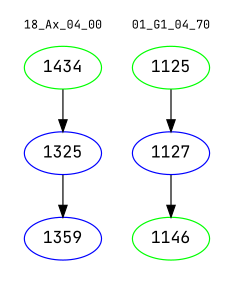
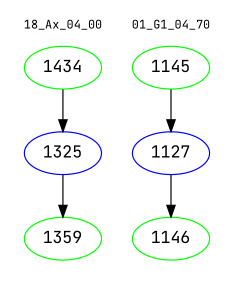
node "1125": label "1125" -> "1145"
node "1359": color blue -> green
